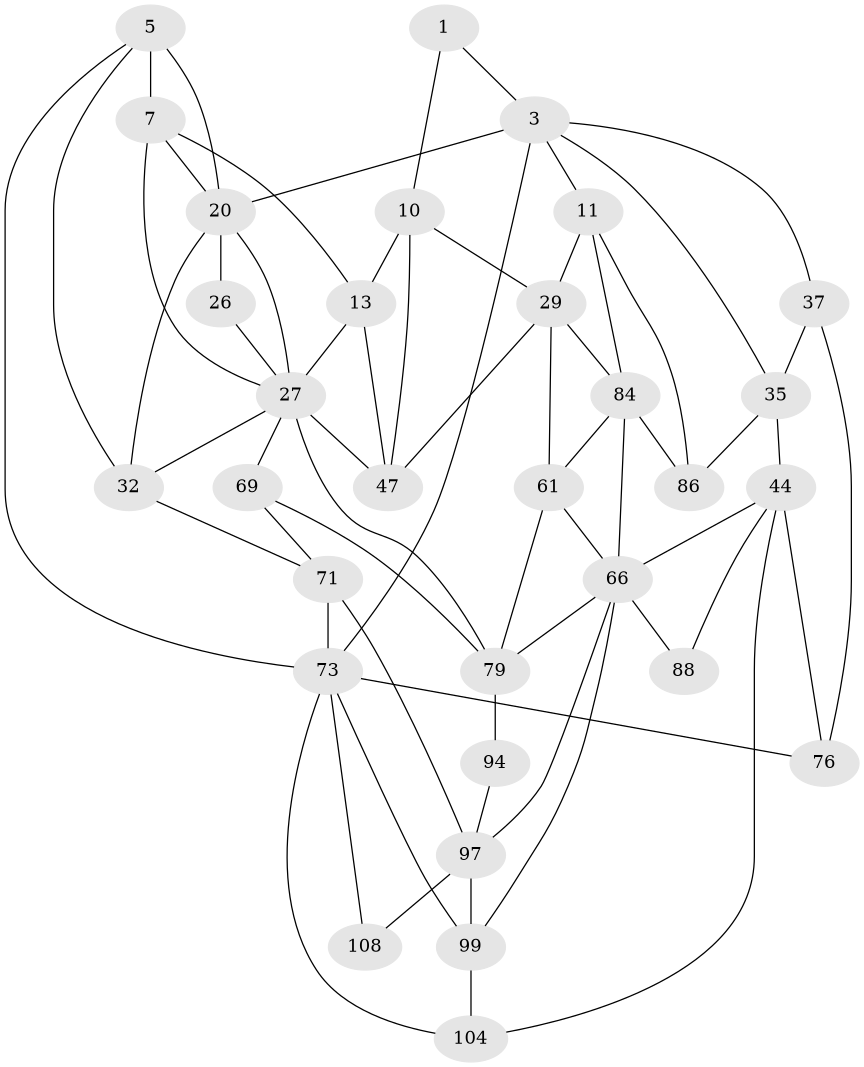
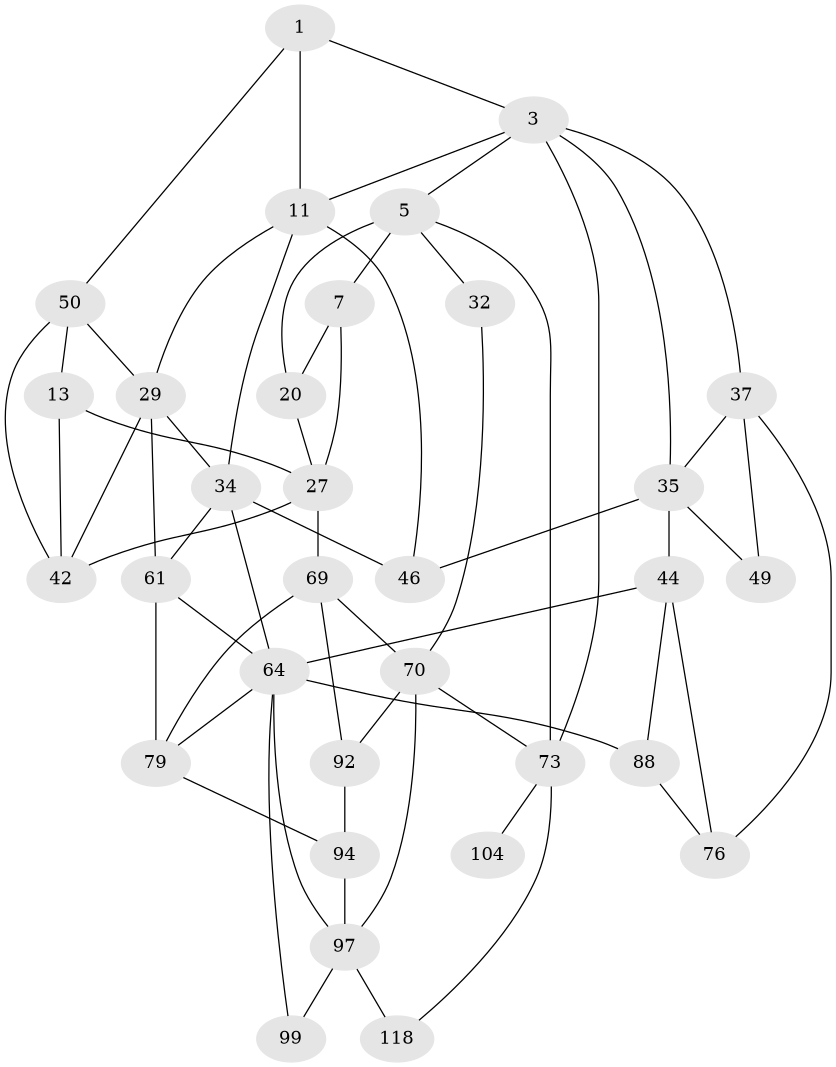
edge "1" -- "11": added
edge "3" -- "20": now "3" -- "5"
edge "7" -- "13": removed
node "10": label "10" -> "50"
node "26": removed
edge "20" -- "32": removed
node "84": label "84" -> "34"
edge "27" -- "32": removed
node "47": label "47" -> "42"
node "86": label "86" -> "46"
edge "27" -- "79": removed
node "71": label "71" -> "70"
node "66": label "66" -> "64"
node "49": added
edge "73" -- "76": now "88" -- "76"
node "92": added
edge "73" -- "99": removed
edge "44" -- "104": removed
node "108": label "108" -> "118"
edge "99" -- "104": removed
